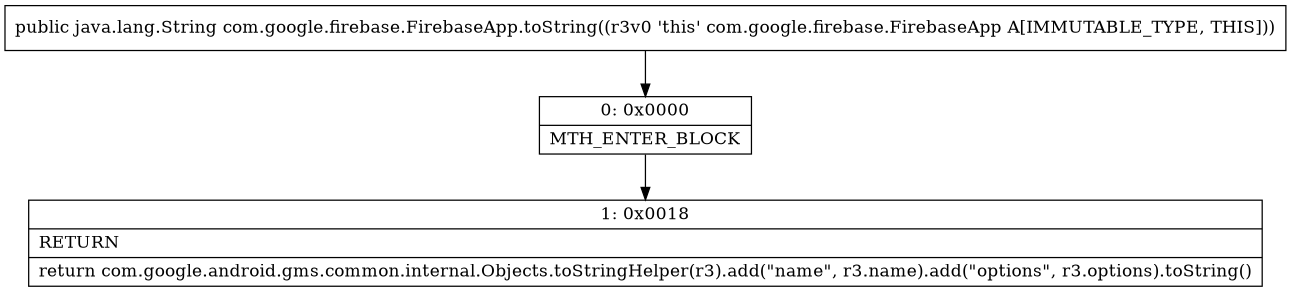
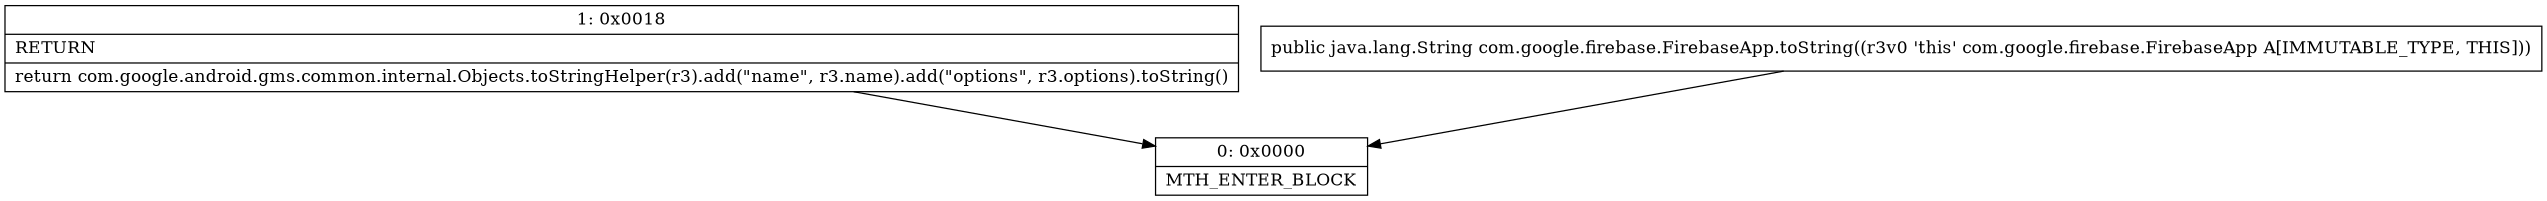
edge "0: 0x0000" -> "1: 0x0018": reversed
